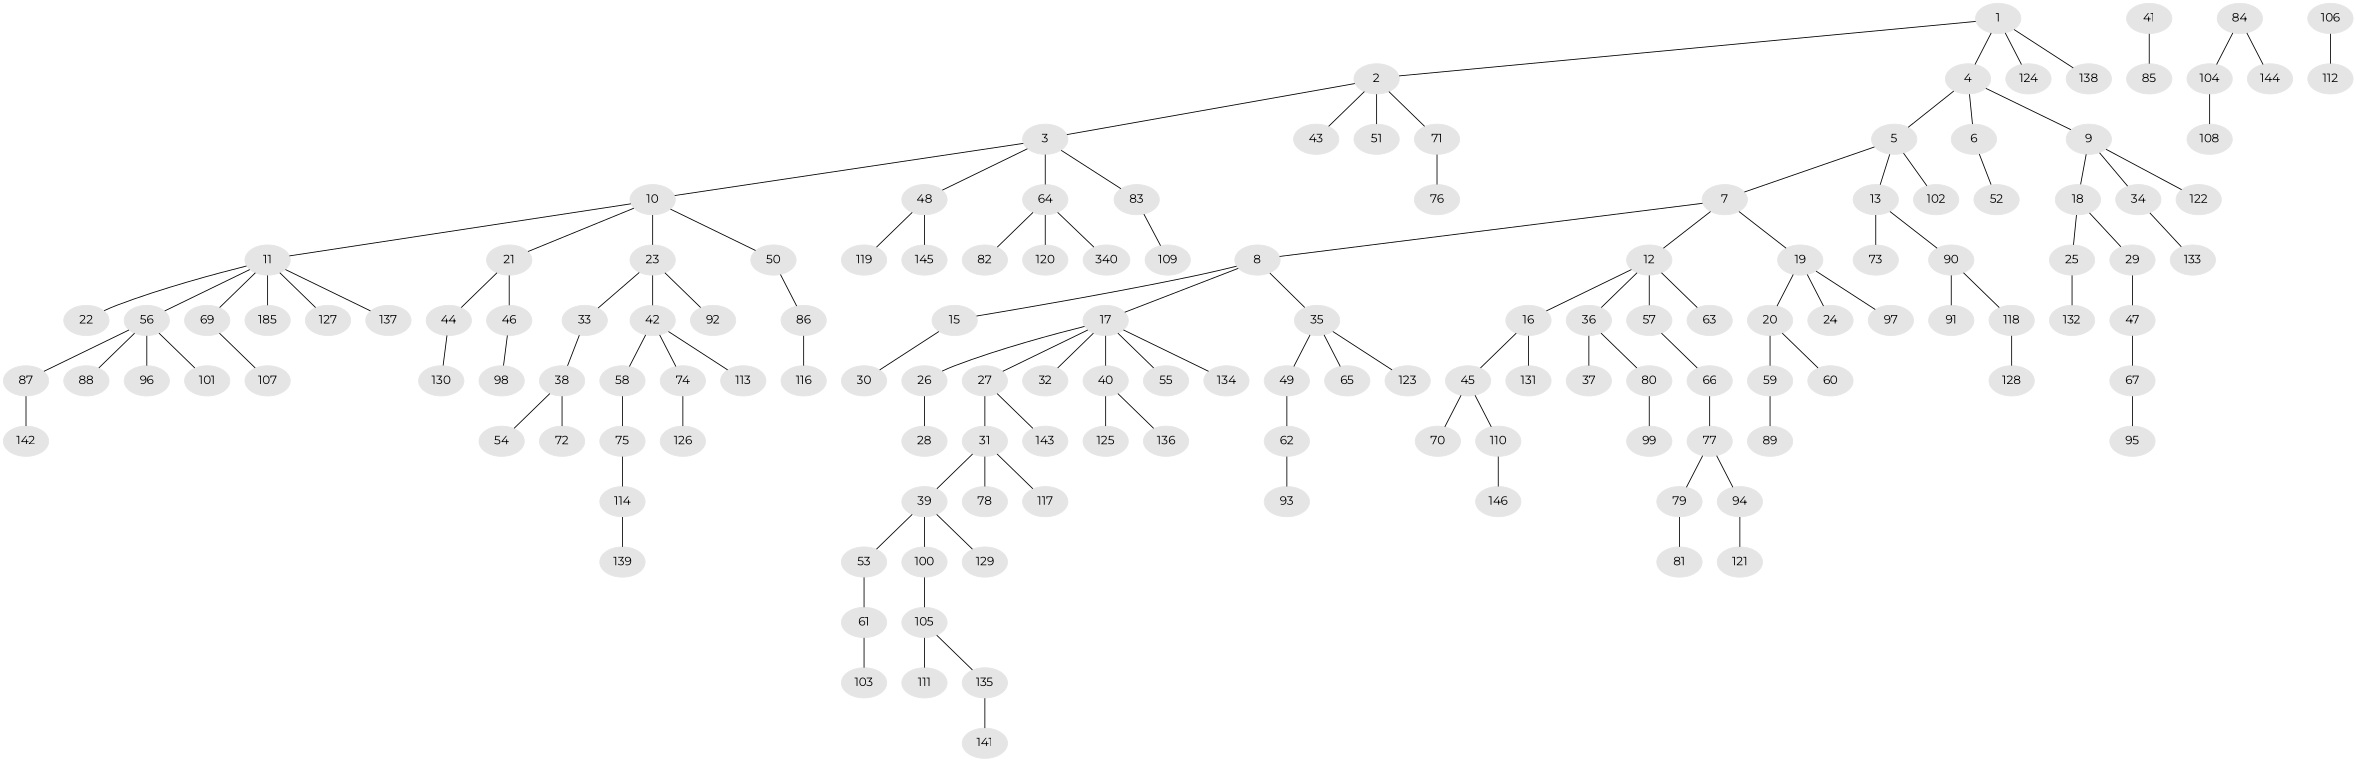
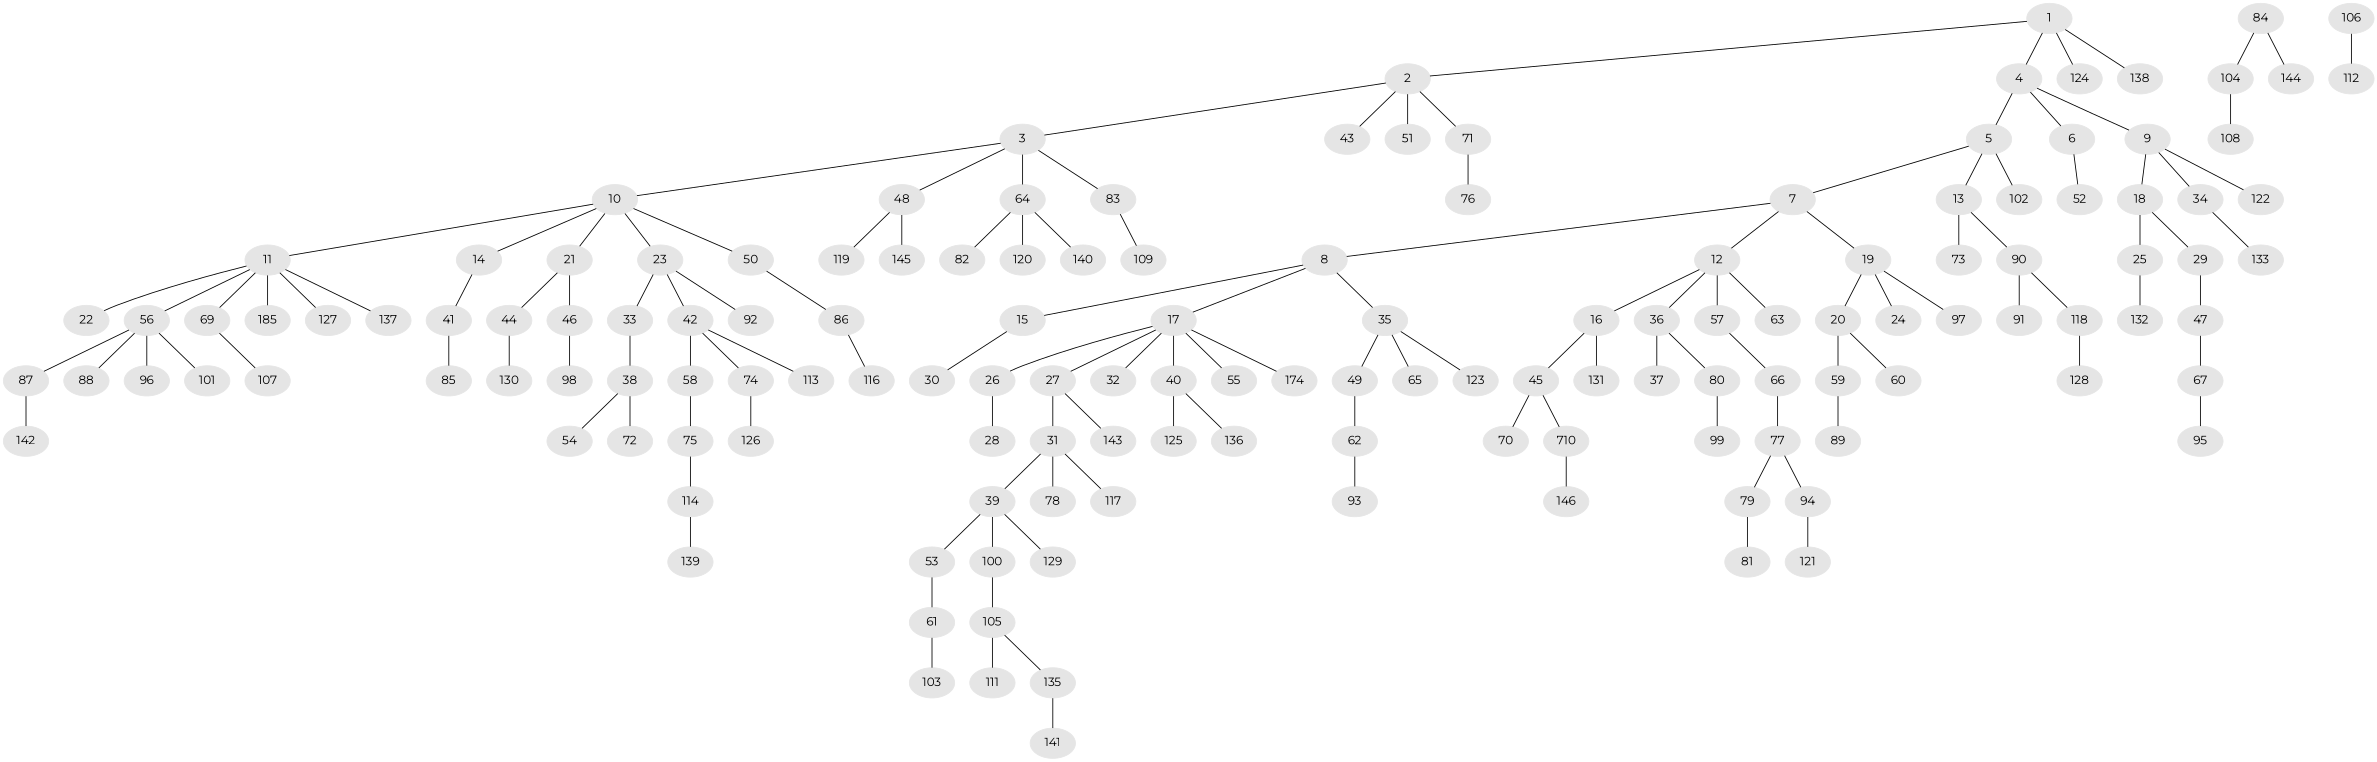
node "14": added
node "340": label "340" -> "140"
node "134": label "134" -> "174"
node "110": label "110" -> "710"
